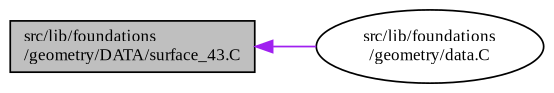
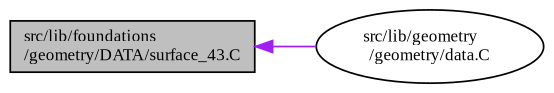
node "src/lib/foundations /geometry/data.C": label "src/lib/foundations /geometry/data.C" -> "src/lib/geometry /geometry/data.C"
